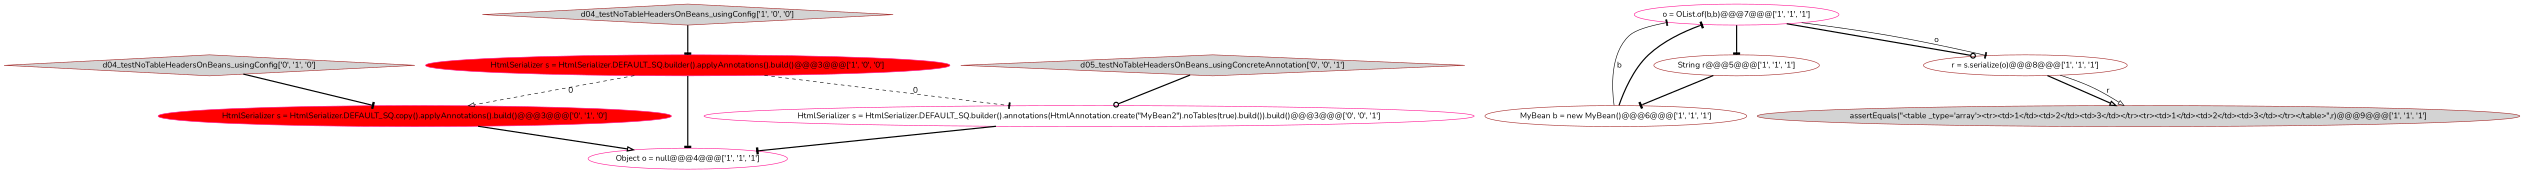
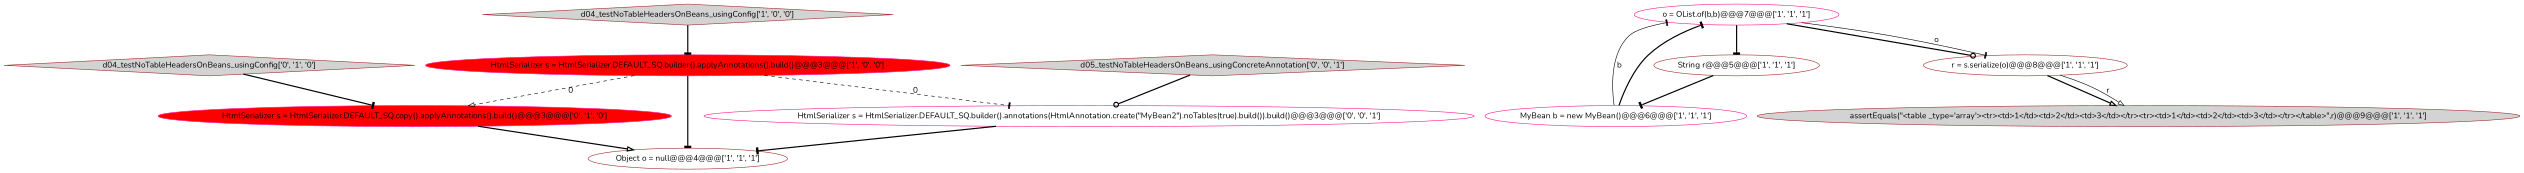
node "MyBean b = new MyBean()@@@6@@@['1', '1', '1']": color brown -> deeppink
node "Object o = null@@@4@@@['1', '1', '1']": color deeppink -> brown
